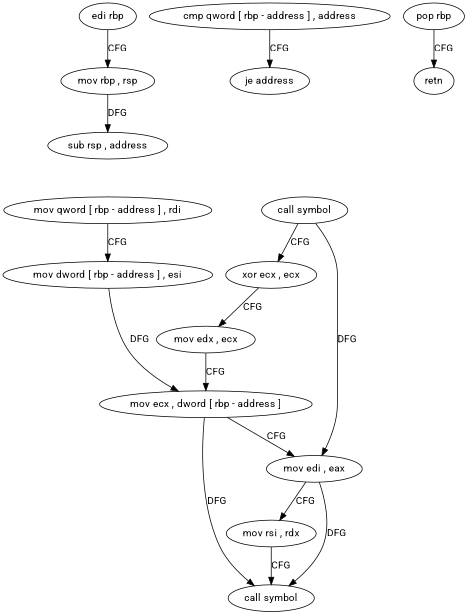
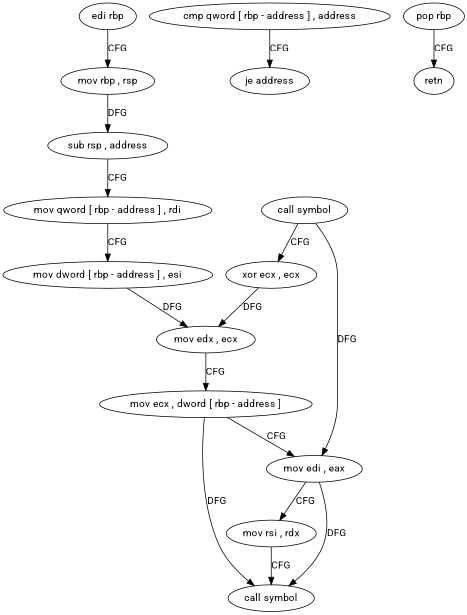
edge "sub rsp , address" -> "mov qword [ rbp - address ] , rdi": added, label "CFG"
edge "xor ecx , ecx" -> "mov edx , ecx": label "CFG" -> "DFG"
edge "mov dword [ rbp - address ] , esi" -> "mov ecx , dword [ rbp - address ]": now "mov dword [ rbp - address ] , esi" -> "mov edx , ecx"
